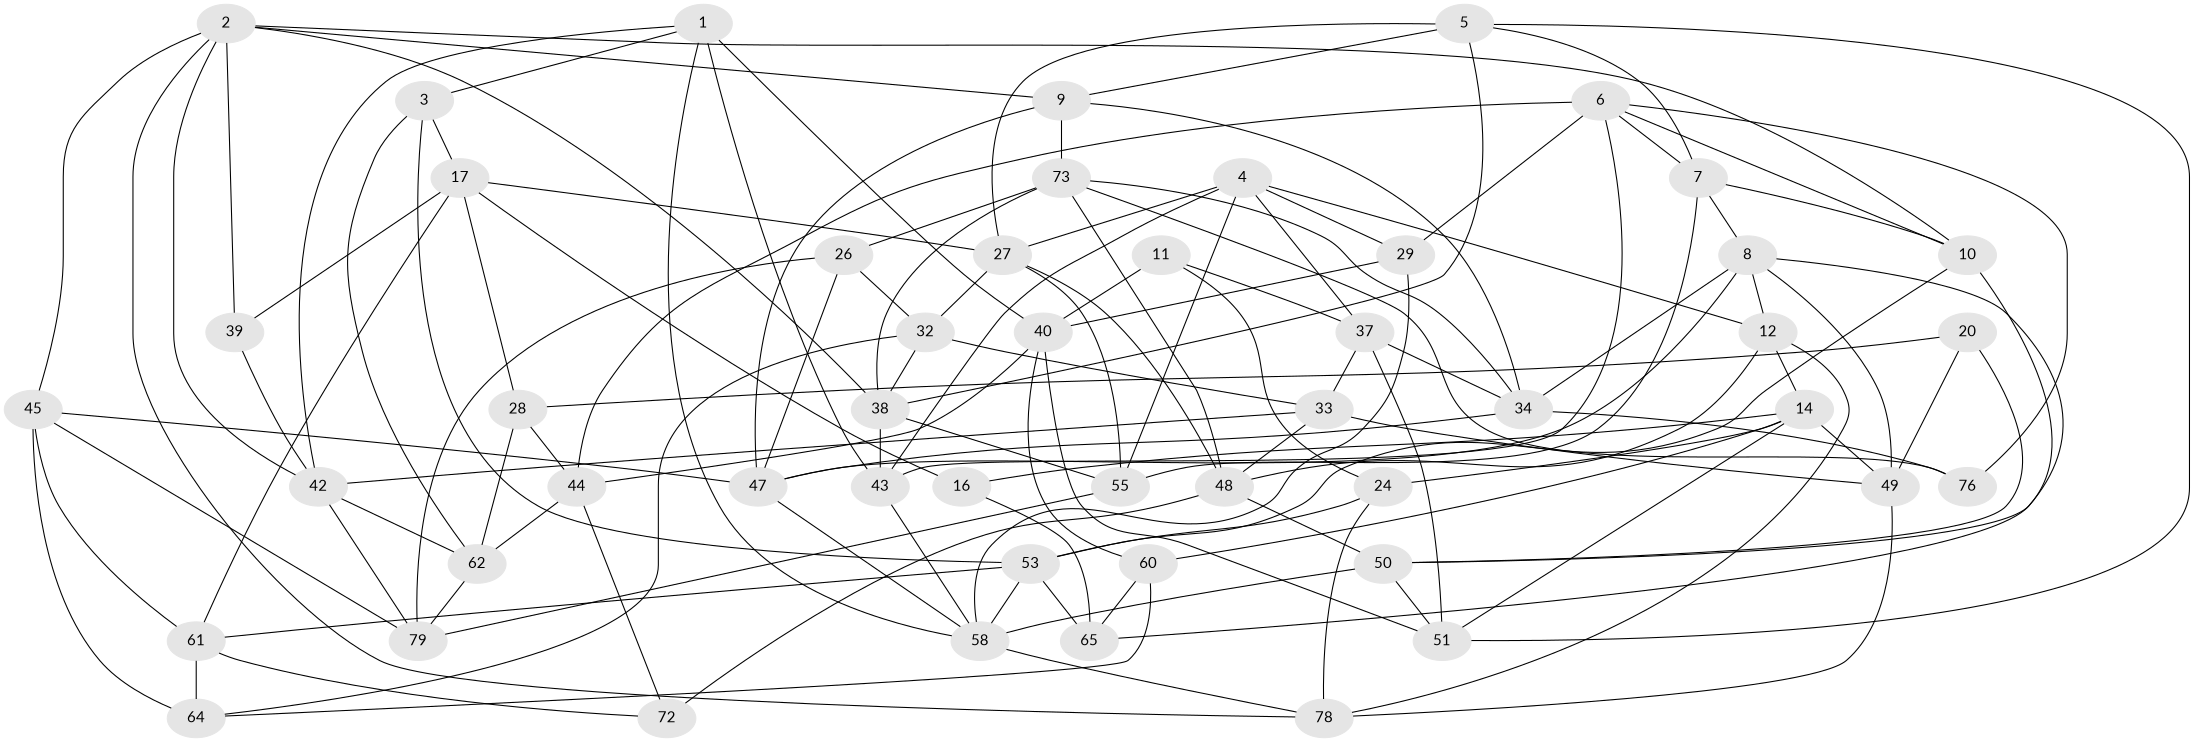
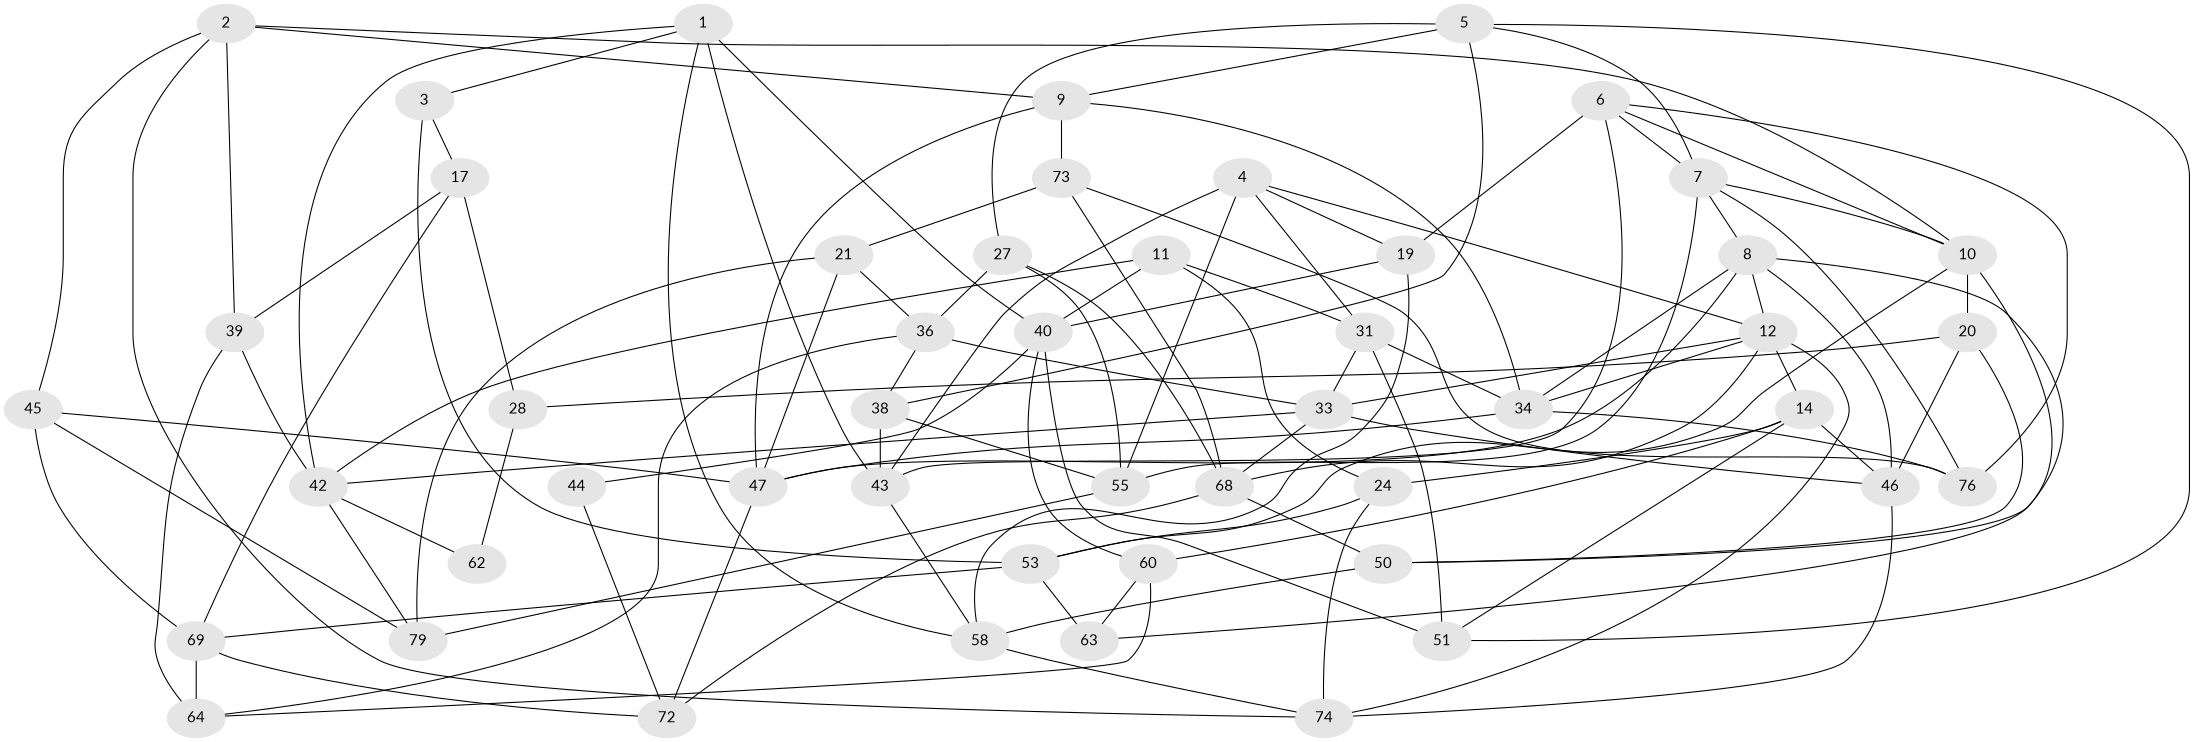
edge "2" -- "38": removed
edge "6" -- "44": removed
edge "17" -- "27": removed
edge "4" -- "27": removed
edge "73" -- "34": now "12" -- "34"
node "26": label "26" -> "21"
node "29": label "29" -> "19"
edge "73" -- "38": removed
edge "2" -- "42": now "11" -- "42"
edge "10" -- "20": added
edge "7" -- "76": added
edge "3" -- "62": removed
node "32": label "32" -> "36"
node "37": label "37" -> "31"
edge "12" -- "33": added
edge "28" -- "44": removed
node "16": removed
node "48": label "48" -> "68"
node "49": label "49" -> "46"
edge "44" -- "62": removed
edge "47" -- "58": now "47" -- "72"
edge "45" -- "64": now "39" -- "64"
edge "62" -- "79": removed
edge "53" -- "58": removed
edge "50" -- "51": removed
node "61": label "61" -> "69"
node "65": label "65" -> "63"
node "78": label "78" -> "74"
